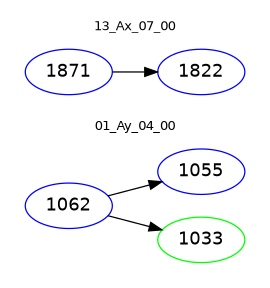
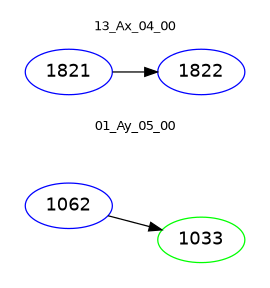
cluster "13_Ax_07_00": label "13_Ax_07_00" -> "13_Ax_04_00"
node "1871": label "1871" -> "1821"
cluster "01_Ay_04_00": label "01_Ay_04_00" -> "01_Ay_05_00"
node "1055": removed
